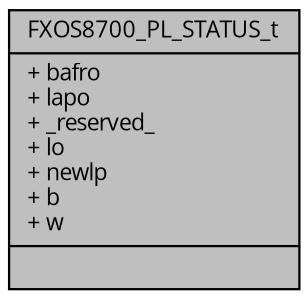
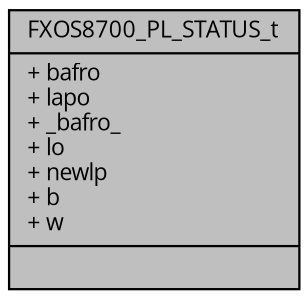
node "FXOS8700_PL_STATUS_t": text "+ _reserved_" -> "+ _bafro_"
